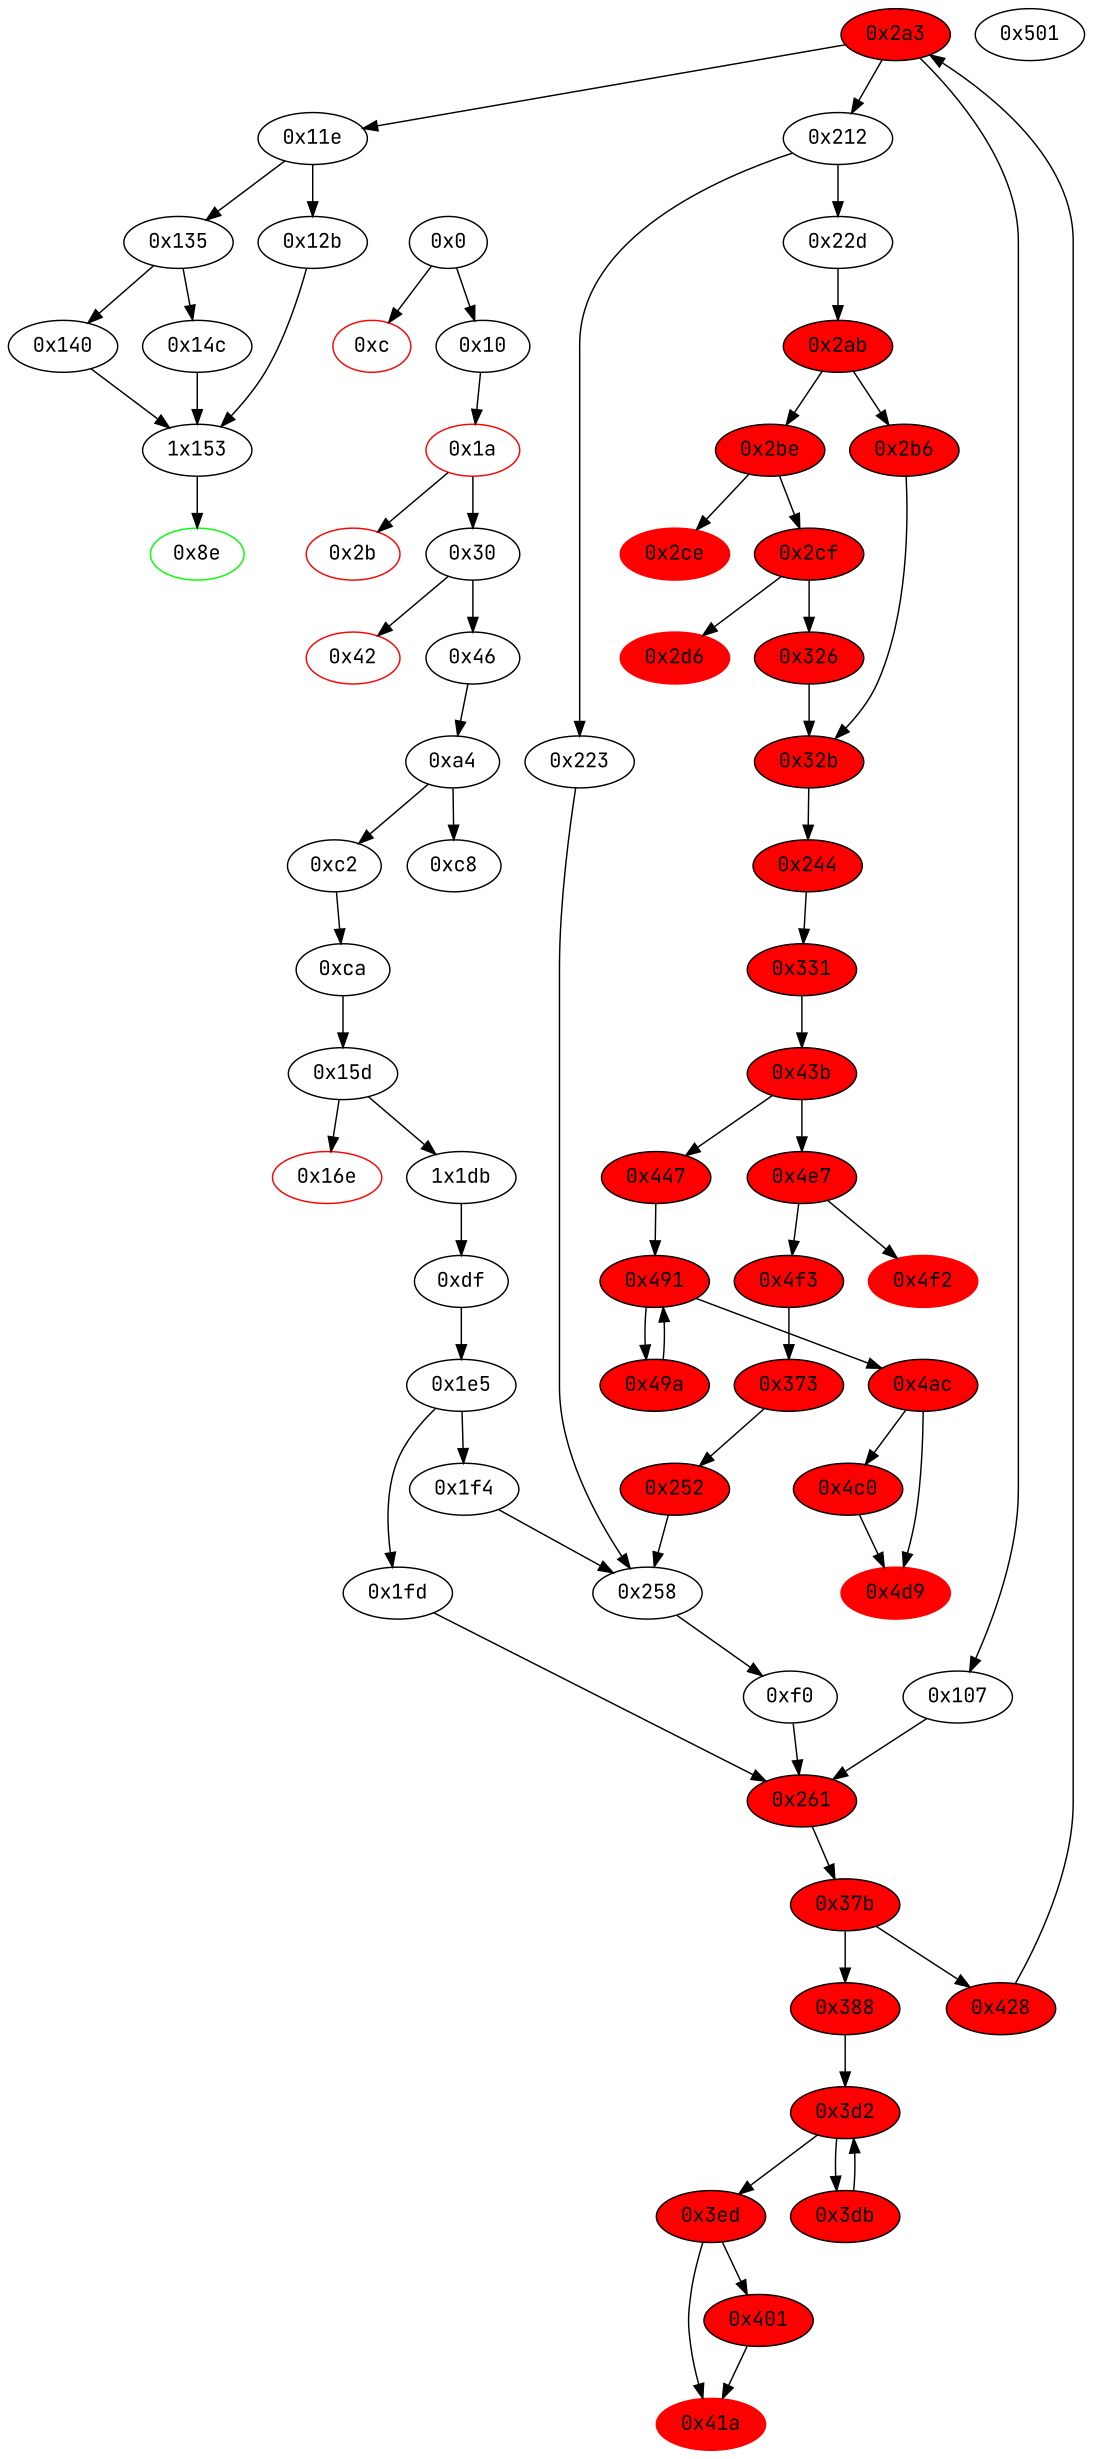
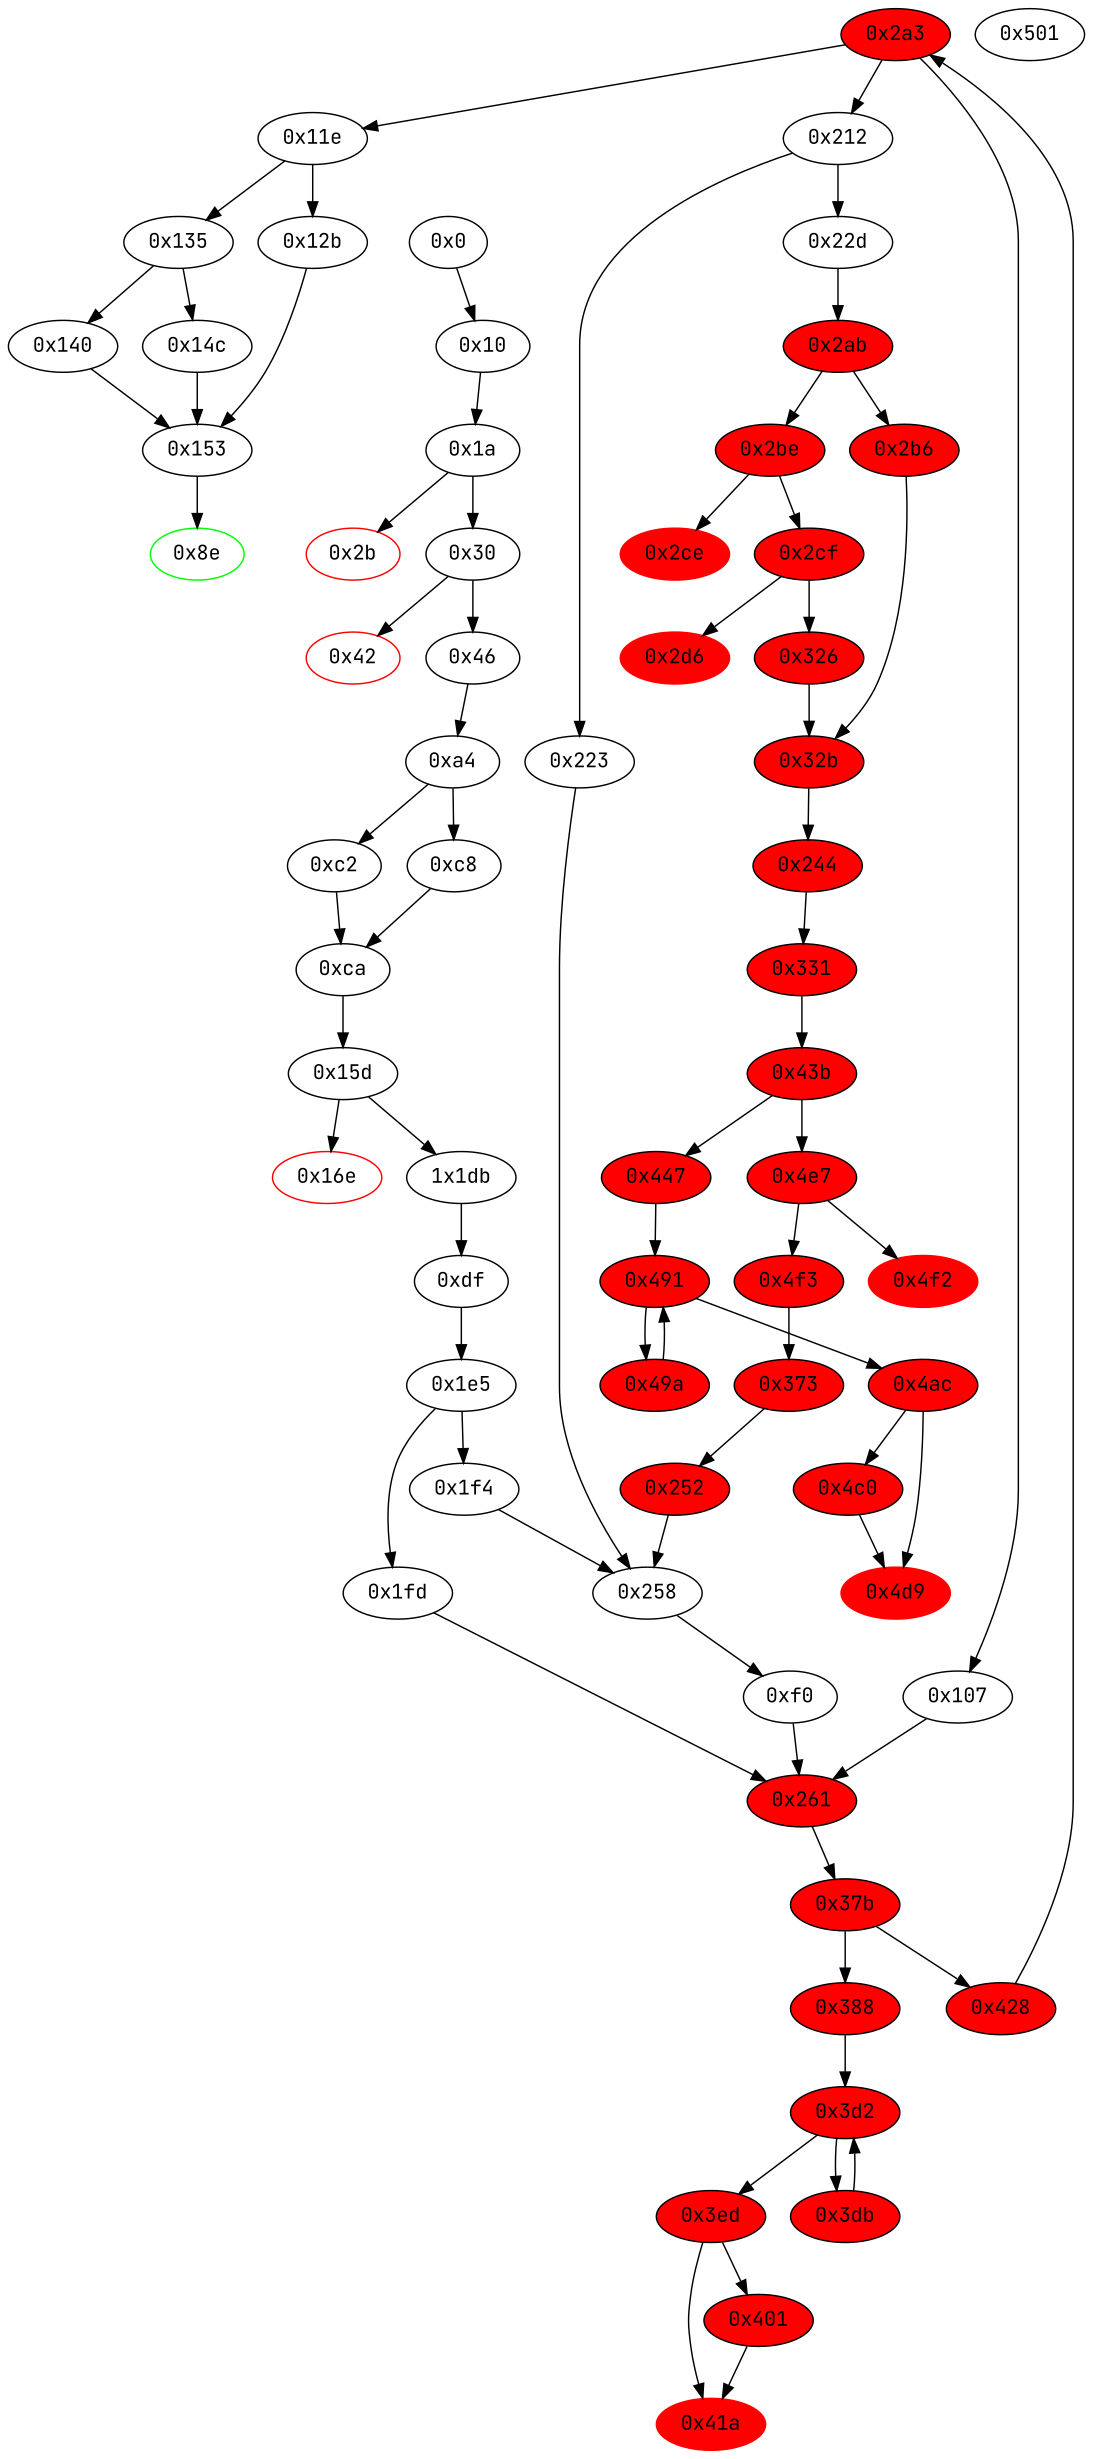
node "0xc": removed
node "1x153": label "1x153" -> "0x153"
node "0x1a": color red -> black
edge "0xc8" -> "0xca": added
